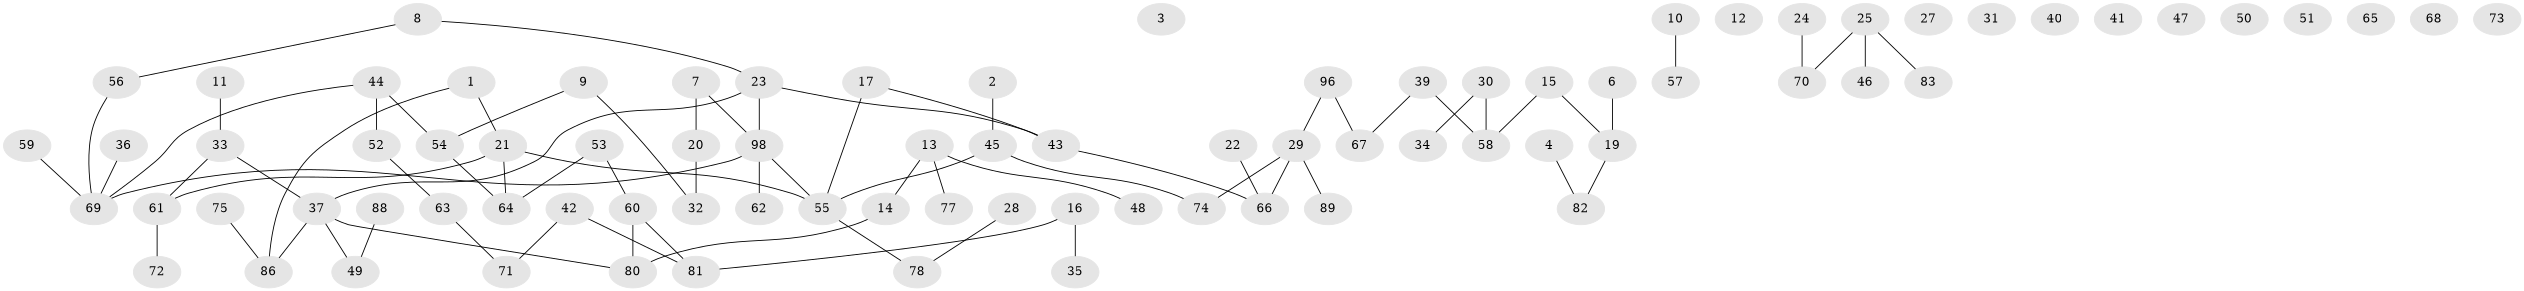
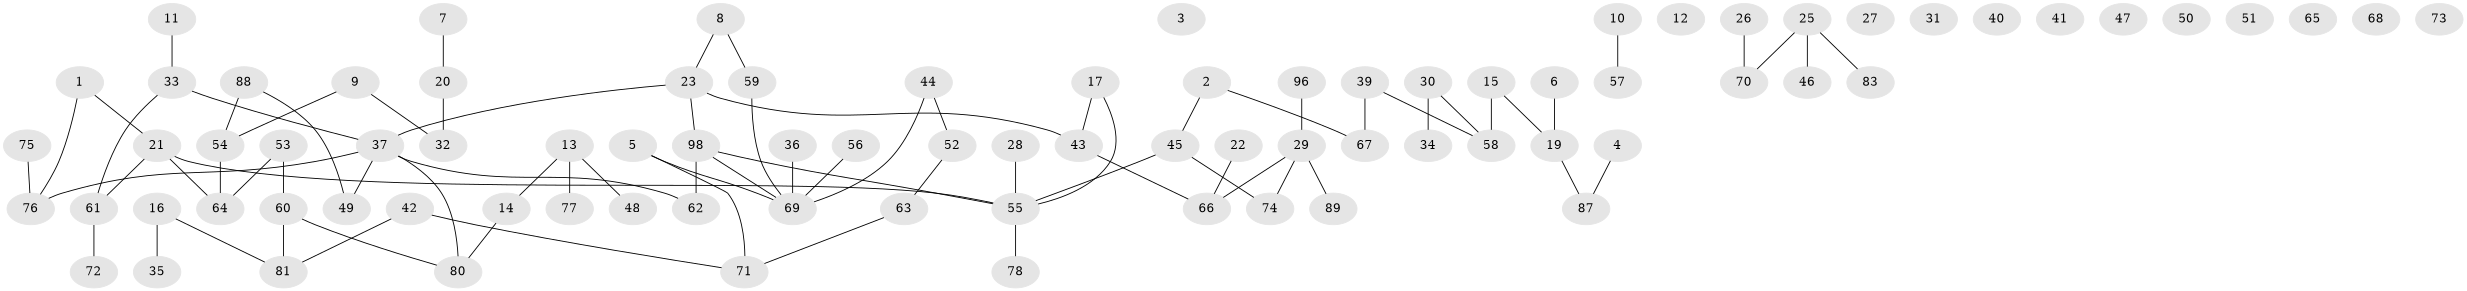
node "24": label "24" -> "26"
edge "8" -- "56": now "8" -- "59"
edge "44" -- "54": now "88" -- "54"
edge "7" -- "98": removed
edge "96" -- "67": now "2" -- "67"
node "5": added
edge "37" -- "62": added
node "82": label "82" -> "87"
edge "28" -- "78": now "28" -- "55"
node "86": label "86" -> "76"
